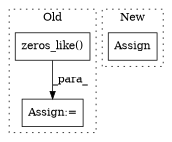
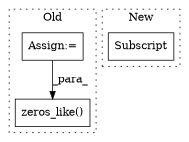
node "Assign": label "Assign" -> "Subscript"
edge "zeros_like()" -> "Assign:=": reversed
